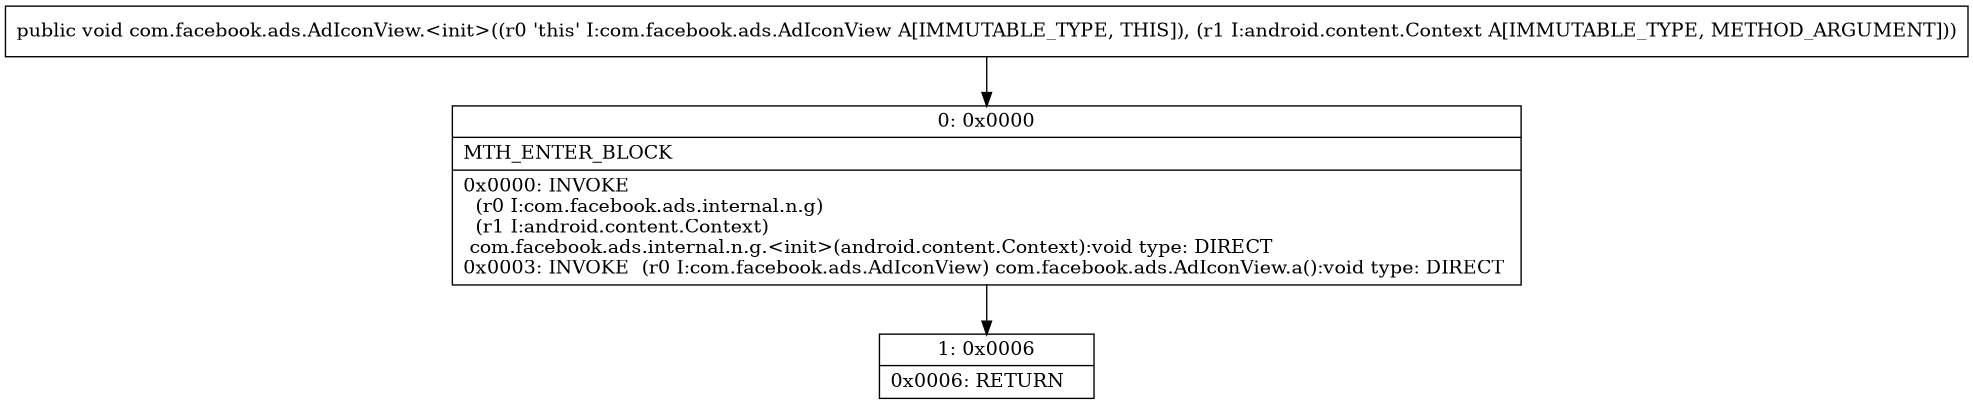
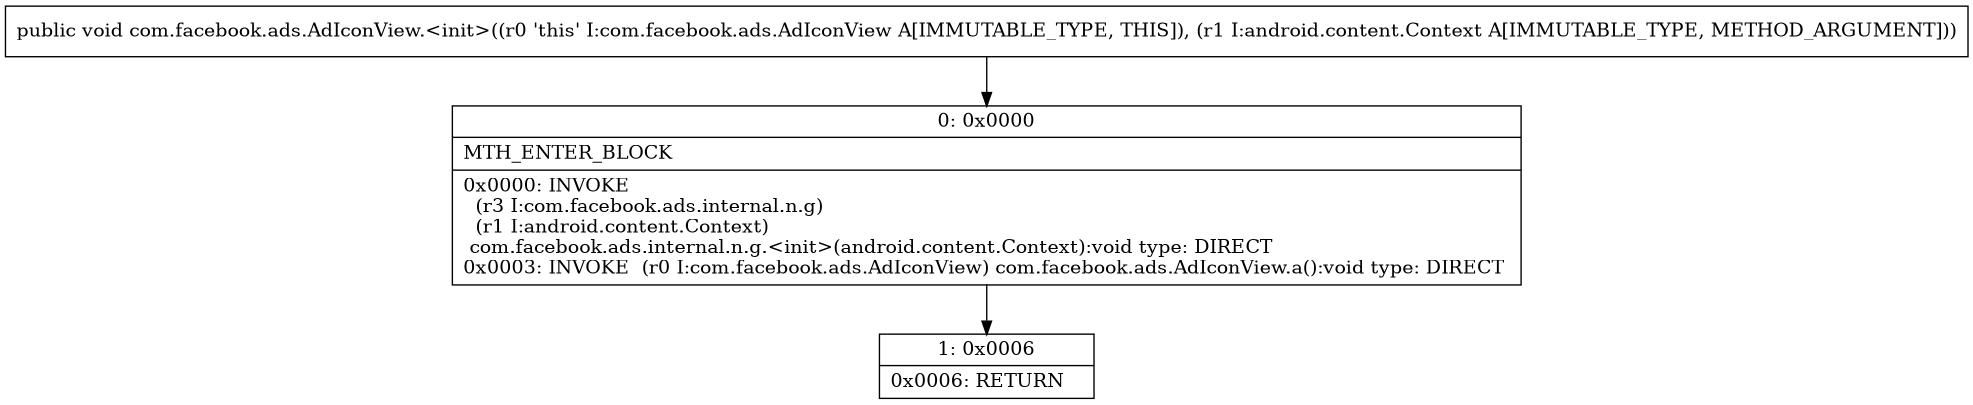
node "0: 0x0000": text "(r0 I:com.facebook.ads.internal.n.g)" -> "(r3 I:com.facebook.ads.internal.n.g)"
